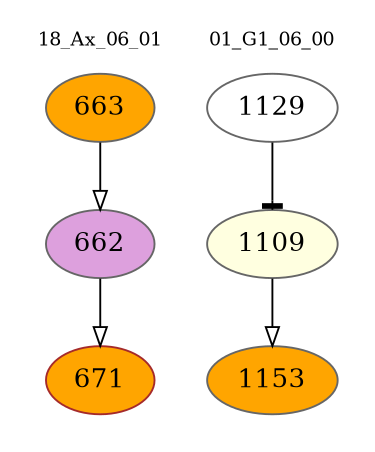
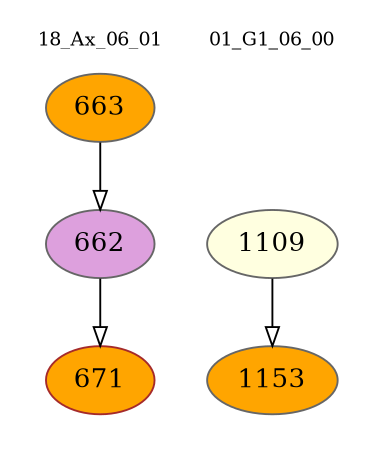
node "1129": removed
